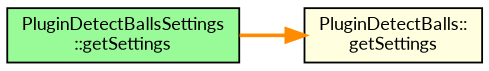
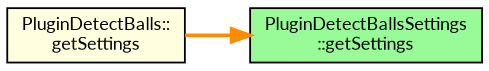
edge "PluginDetectBallsSettings ::getSettings" -> "PluginDetectBalls:: getSettings": reversed
